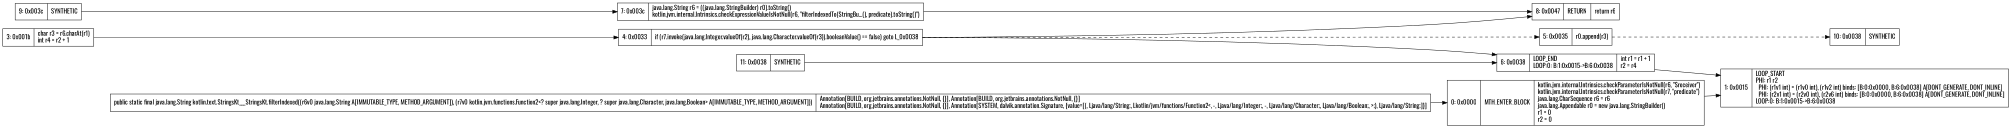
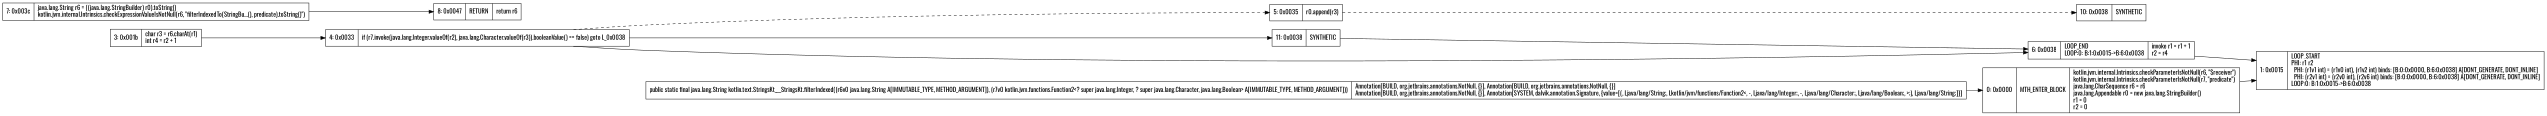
node "9: 0x003c": removed
edge "4: 0x0033" -> "8: 0x0047": now "4: 0x0033" -> "11: 0x0038"
node "6: 0x0038": text "int r1 = r1 + 1" -> "invoke r1 = r1 + 1"
